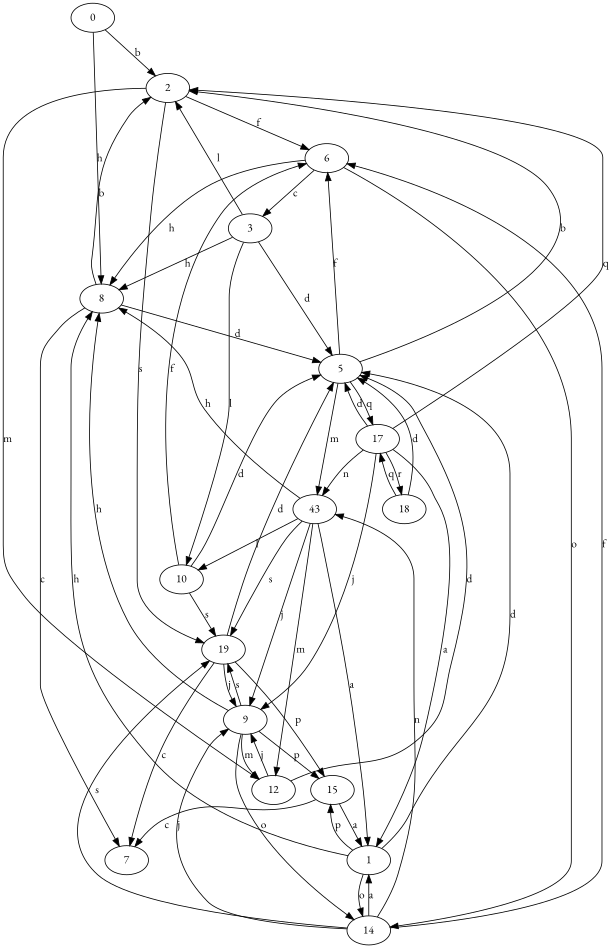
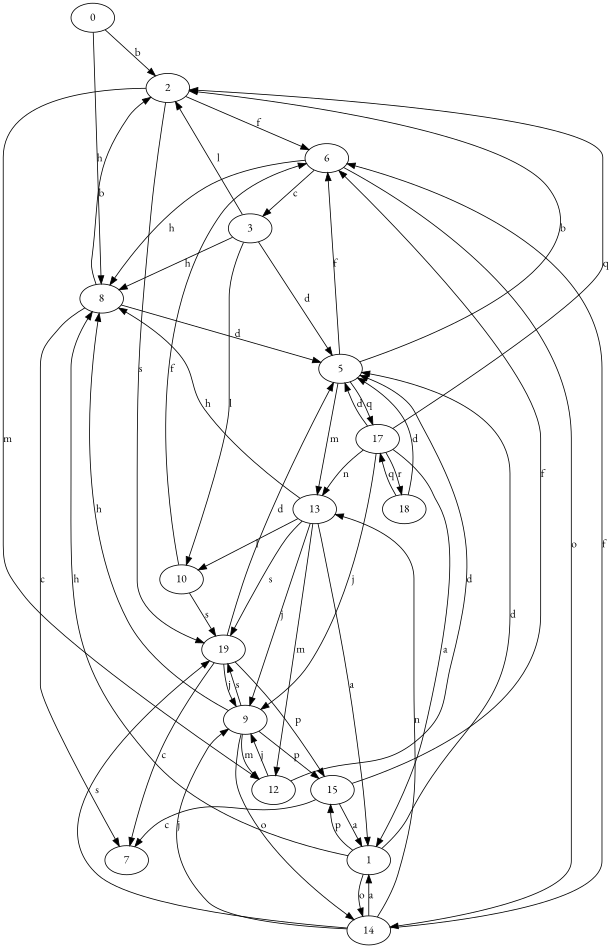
edge "10" -> "5": removed, label "d"
edge "15" -> "6": added, label "f"
node "43": label "43" -> "13"
